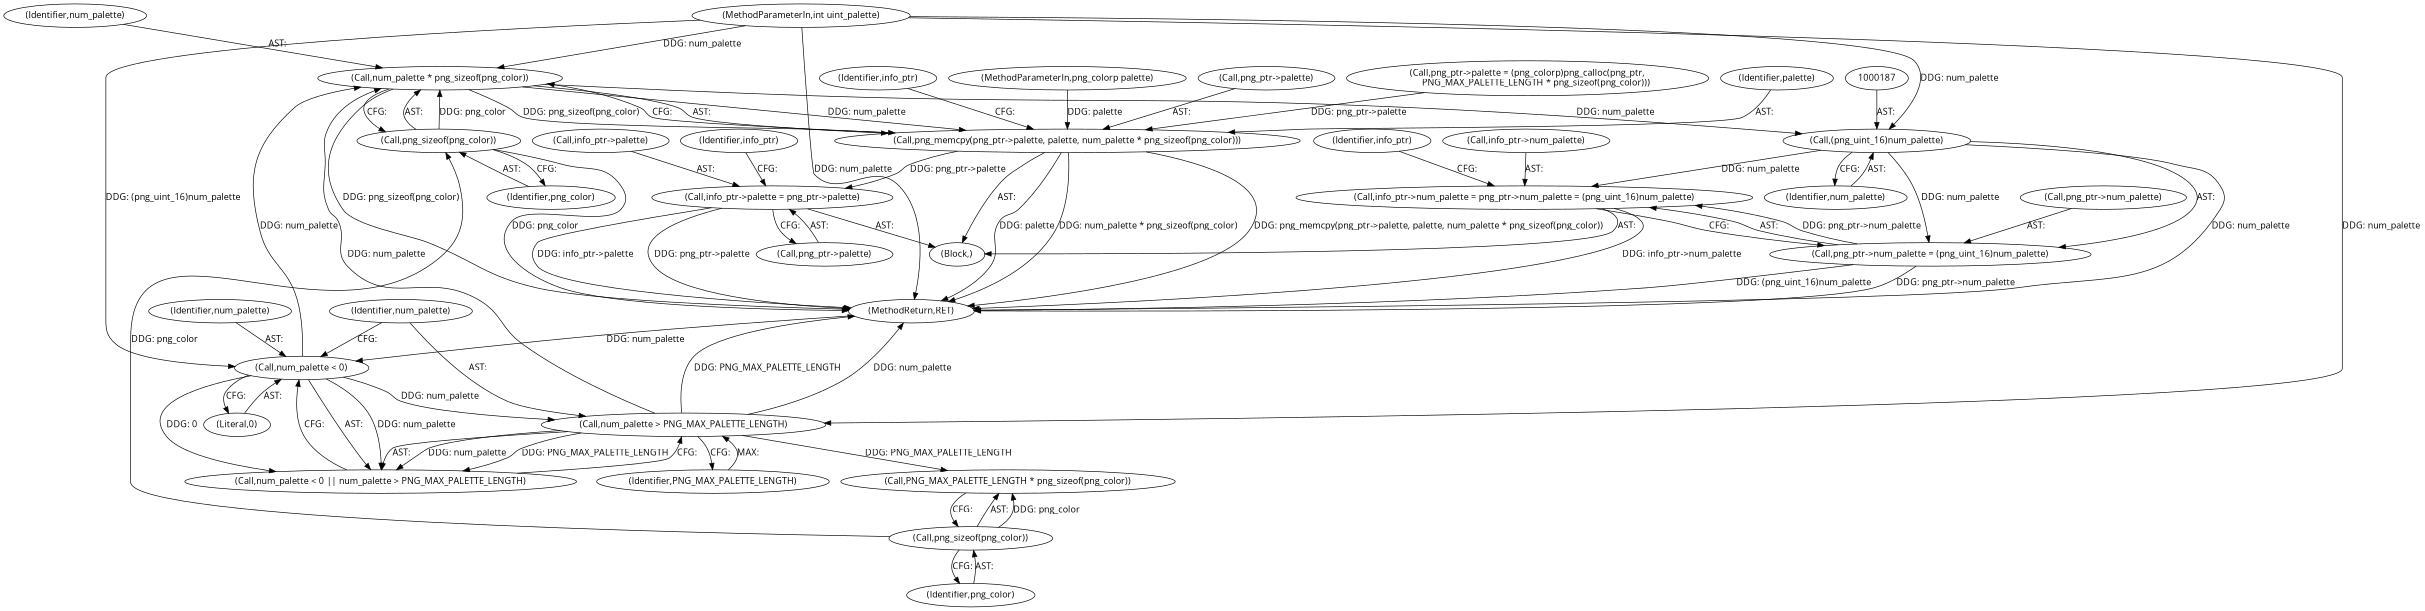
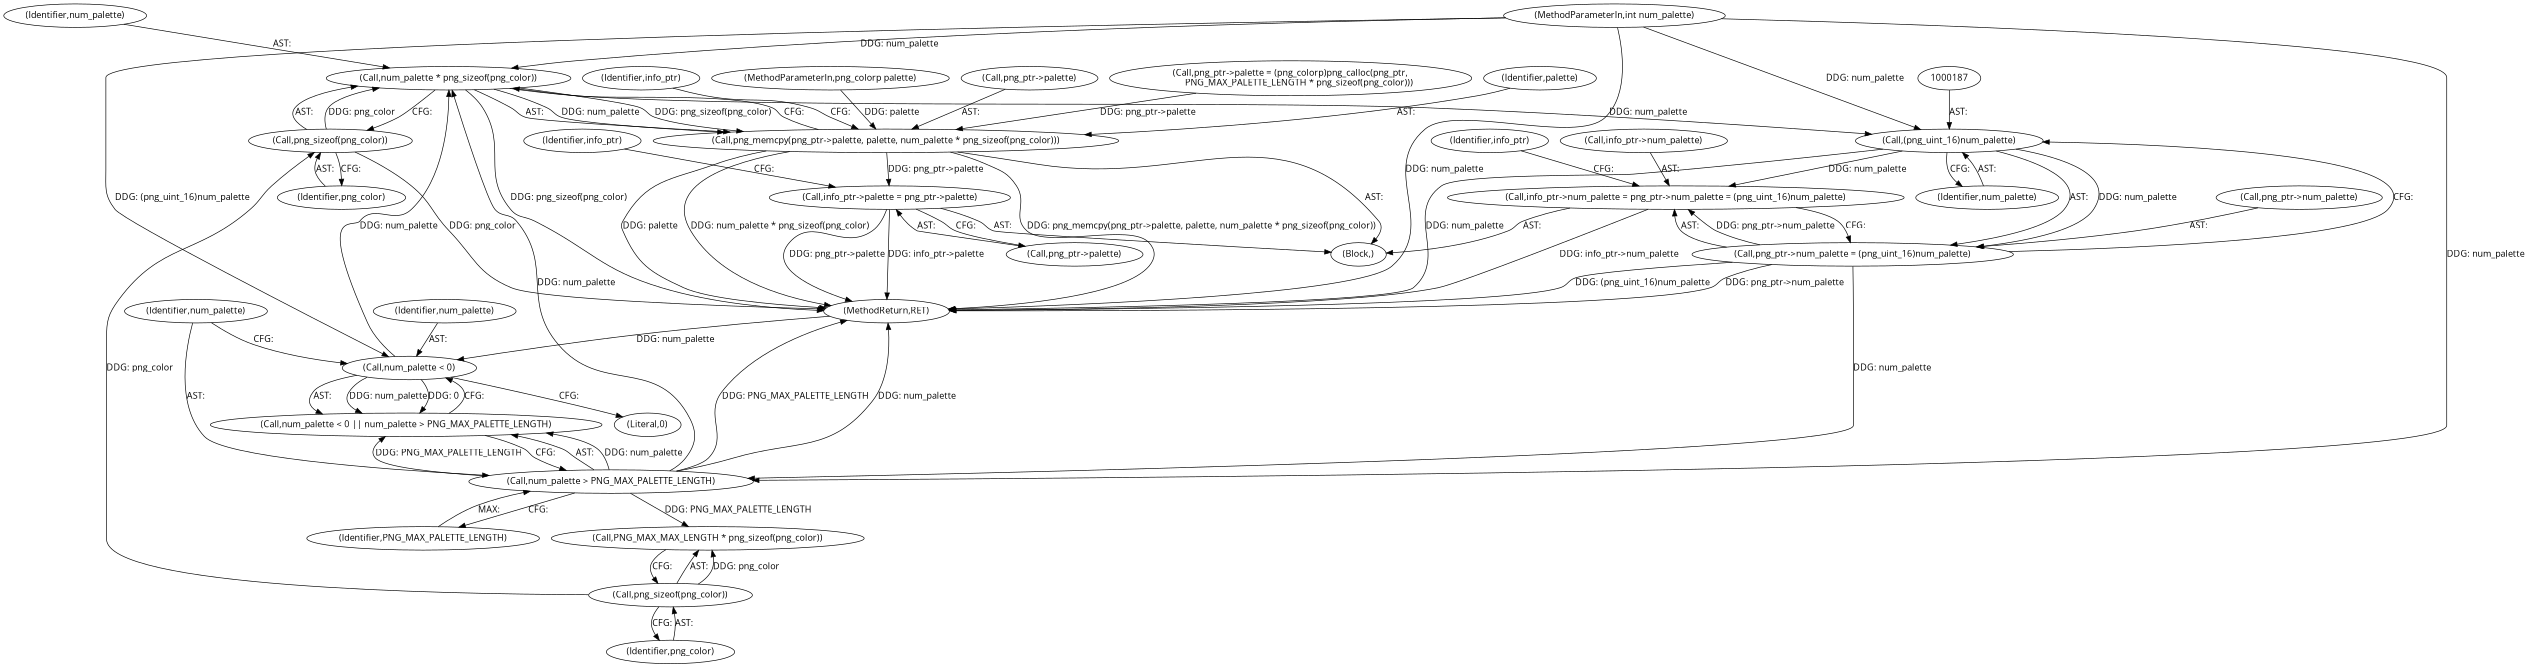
node "(MethodParameterIn,int uint_palette)": label "(MethodParameterIn,int uint_palette)" -> "(MethodParameterIn,int num_palette)"
node "(Call,info_ptr->palette)": removed
edge "(Call,png_ptr->num_palette = (png_uint_16)num_palette)" -> "(Call,(png_uint_16)num_palette)": added, label "CFG:"
edge "(Literal,0)" -> "(Call,num_palette < 0)": removed, label "AST:"
edge "(Call,num_palette < 0)" -> "(Call,num_palette > PNG_MAX_PALETTE_LENGTH)": now "(Call,png_ptr->num_palette = (png_uint_16)num_palette)" -> "(Call,num_palette > PNG_MAX_PALETTE_LENGTH)"
node "(Call,PNG_MAX_PALETTE_LENGTH * png_sizeof(png_color))": label "(Call,PNG_MAX_PALETTE_LENGTH * png_sizeof(png_color))" -> "(Call,PNG_MAX_MAX_LENGTH * png_sizeof(png_color))"
